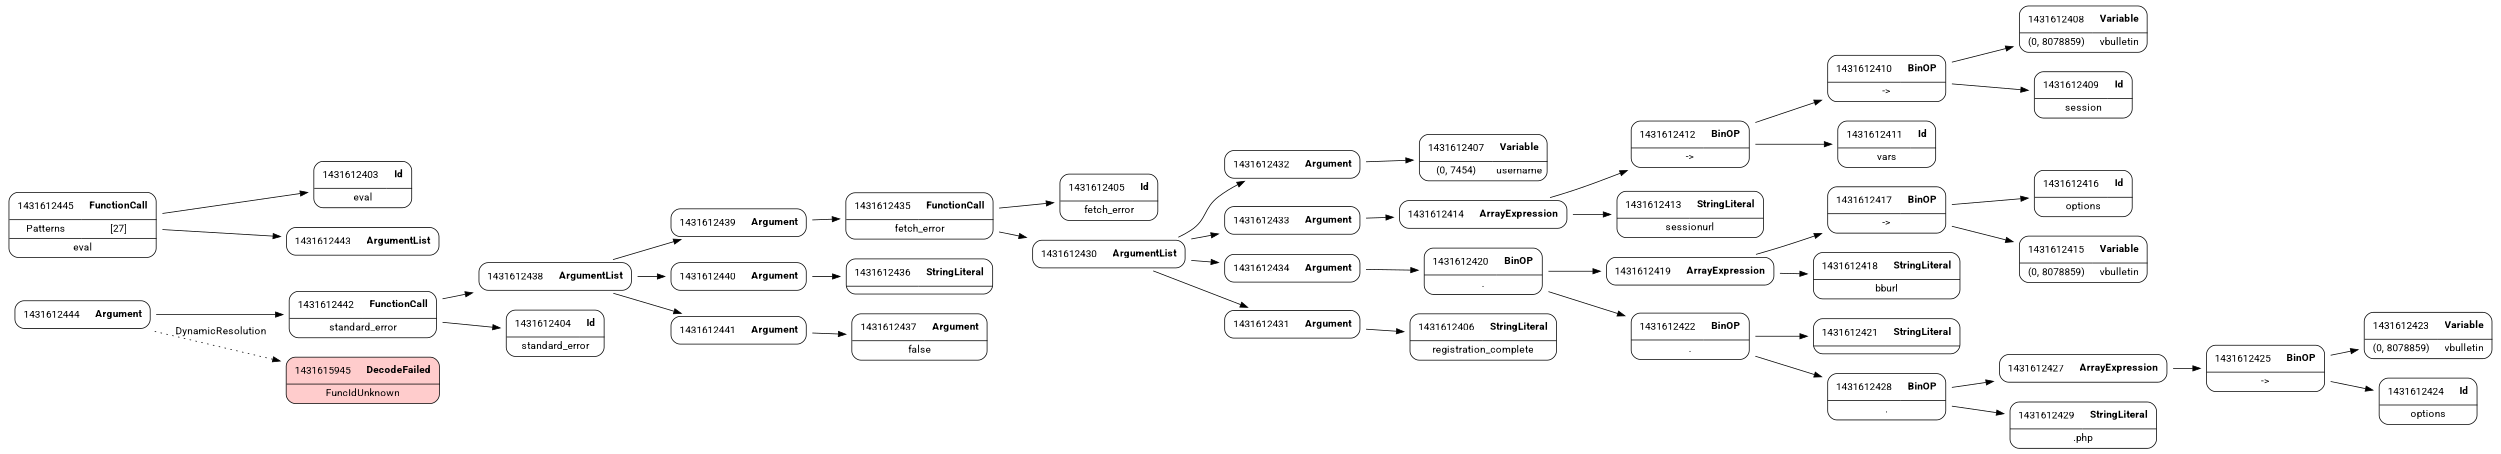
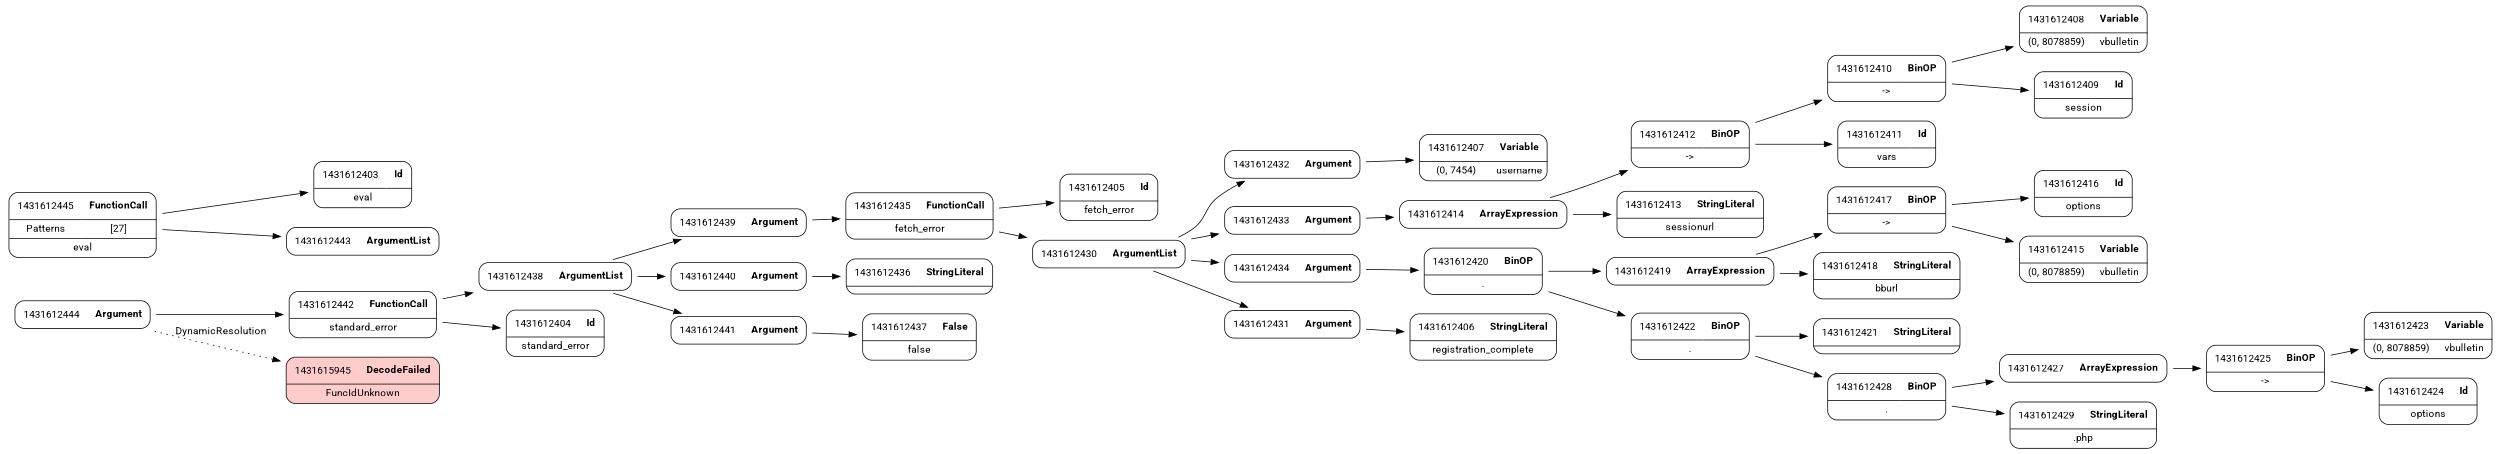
node "1431612437": text "Argument" -> "False"
